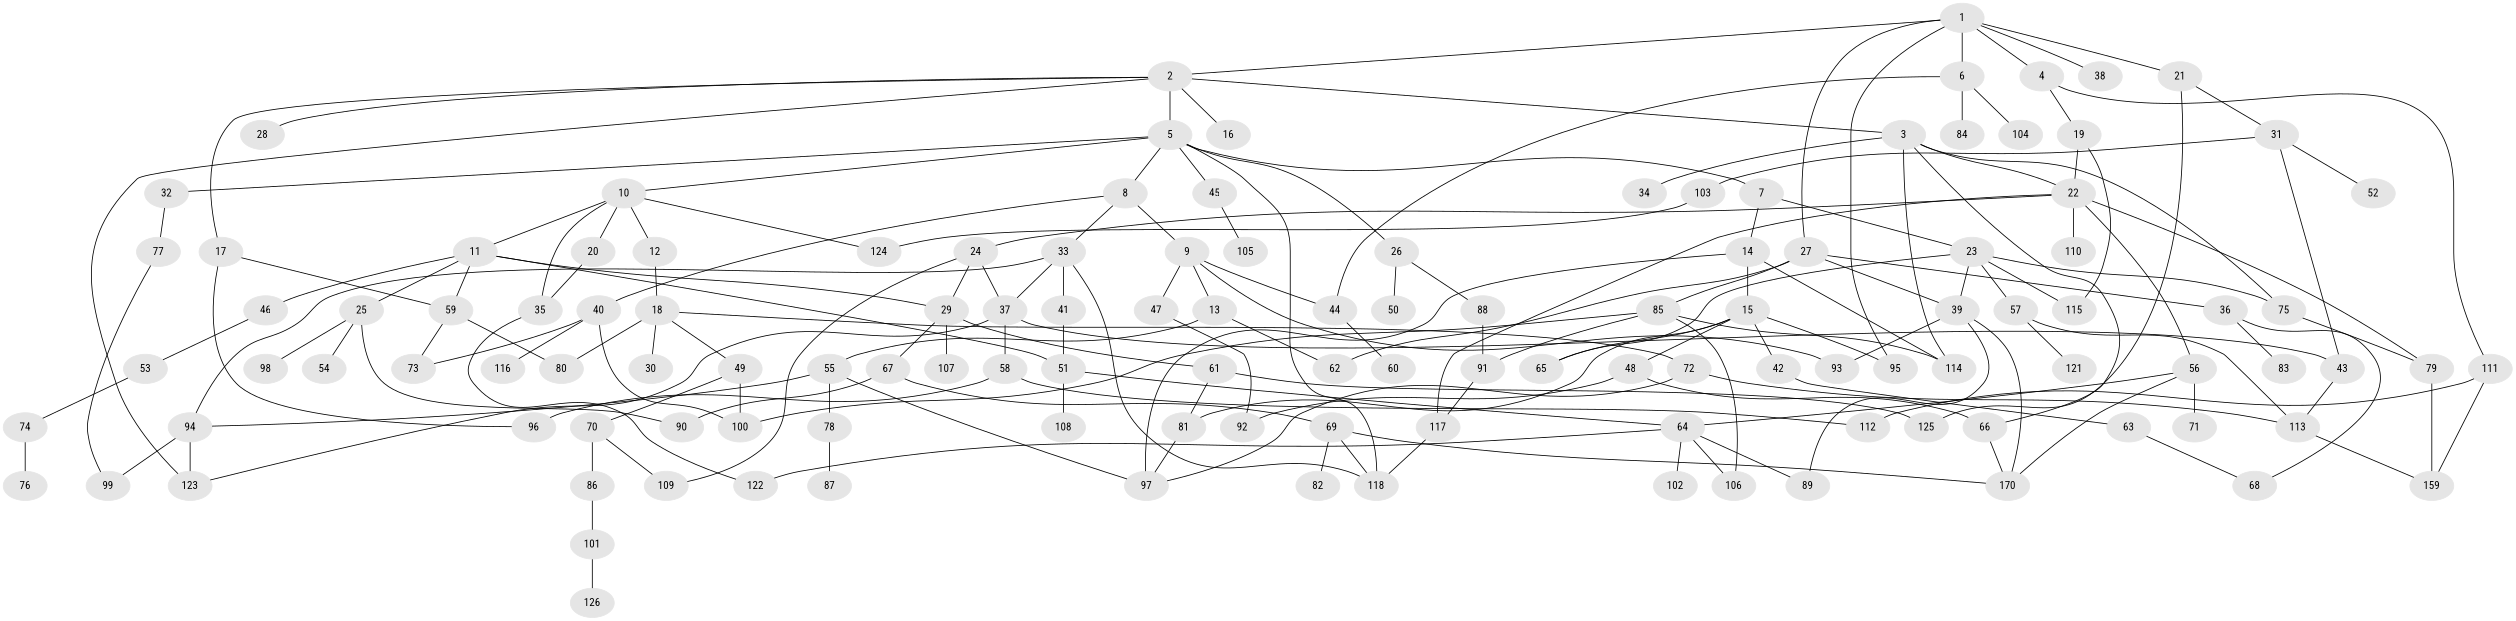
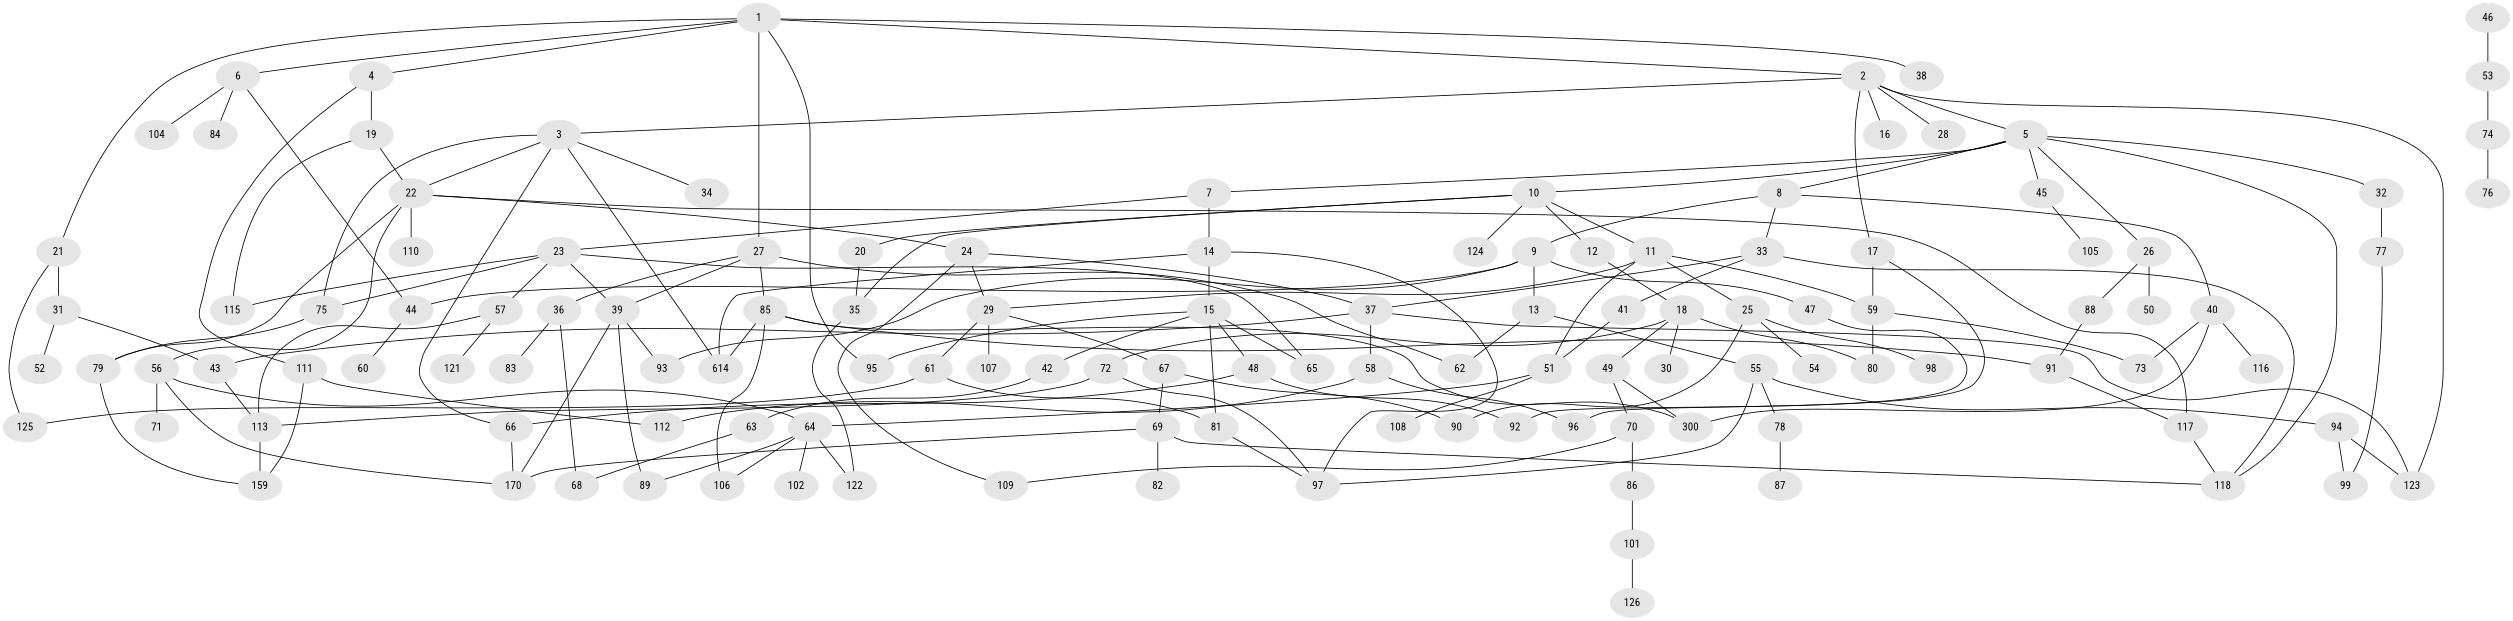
node "103": removed
edge "33" -- "94": removed
edge "11" -- "46": removed
node "114": label "114" -> "614"
node "100": label "100" -> "300"
